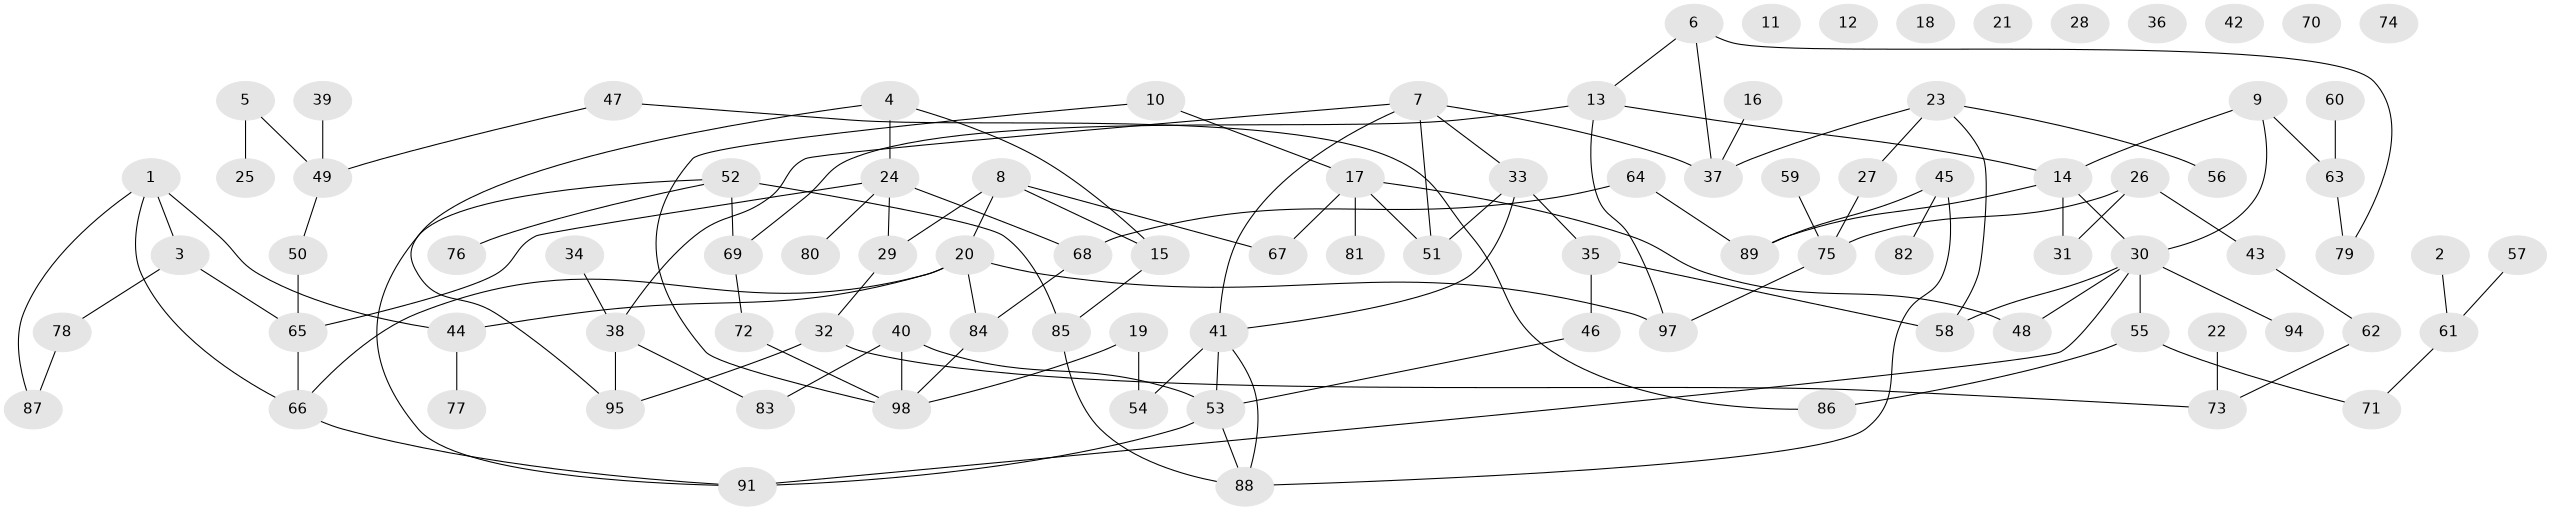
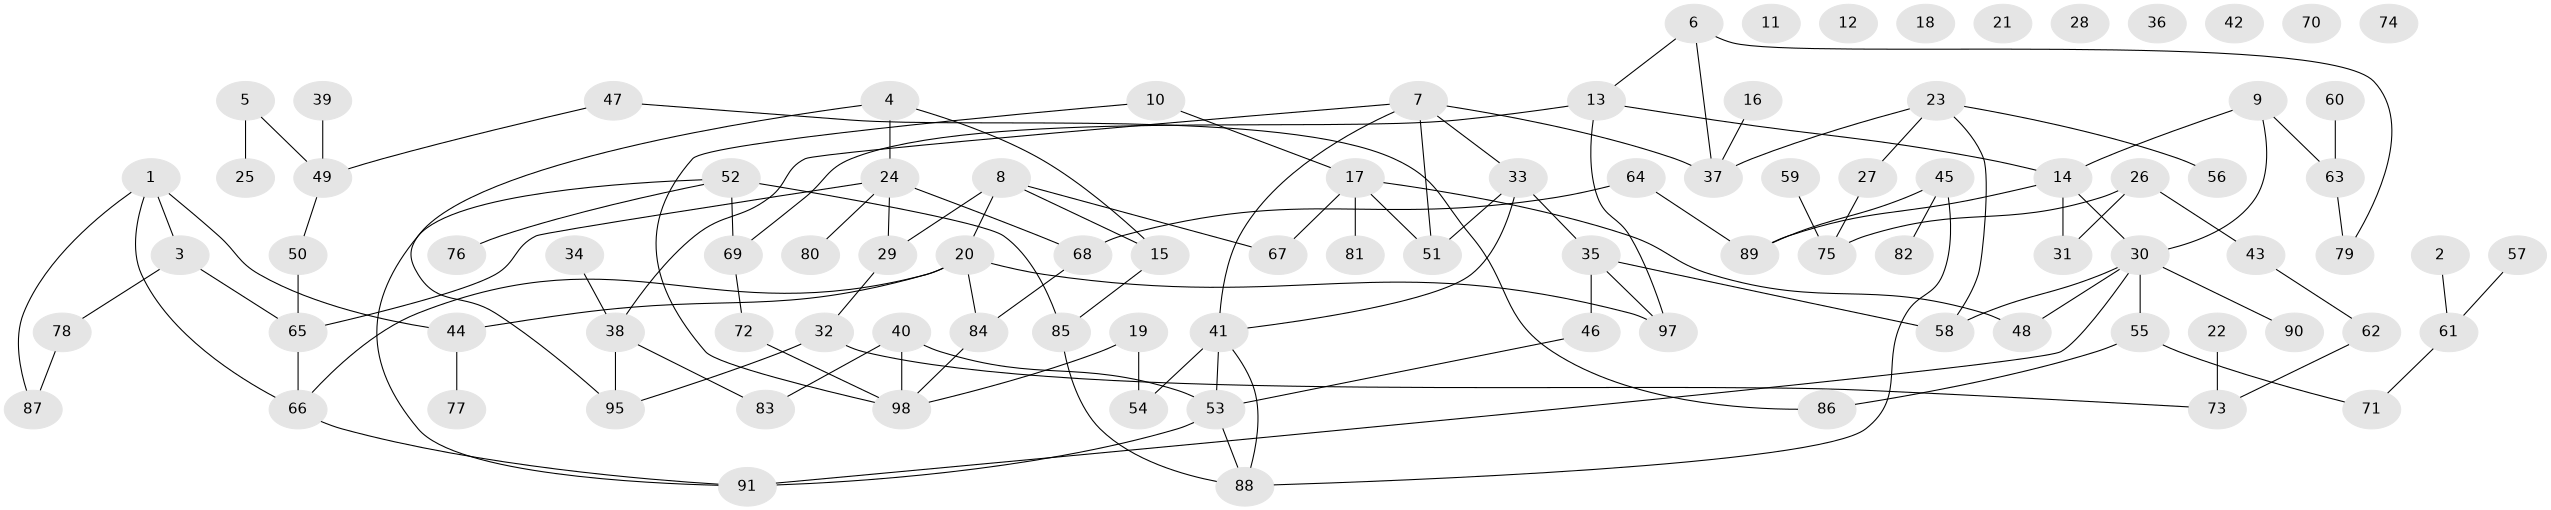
edge "75" -- "97": now "35" -- "97"
node "94": label "94" -> "90"
